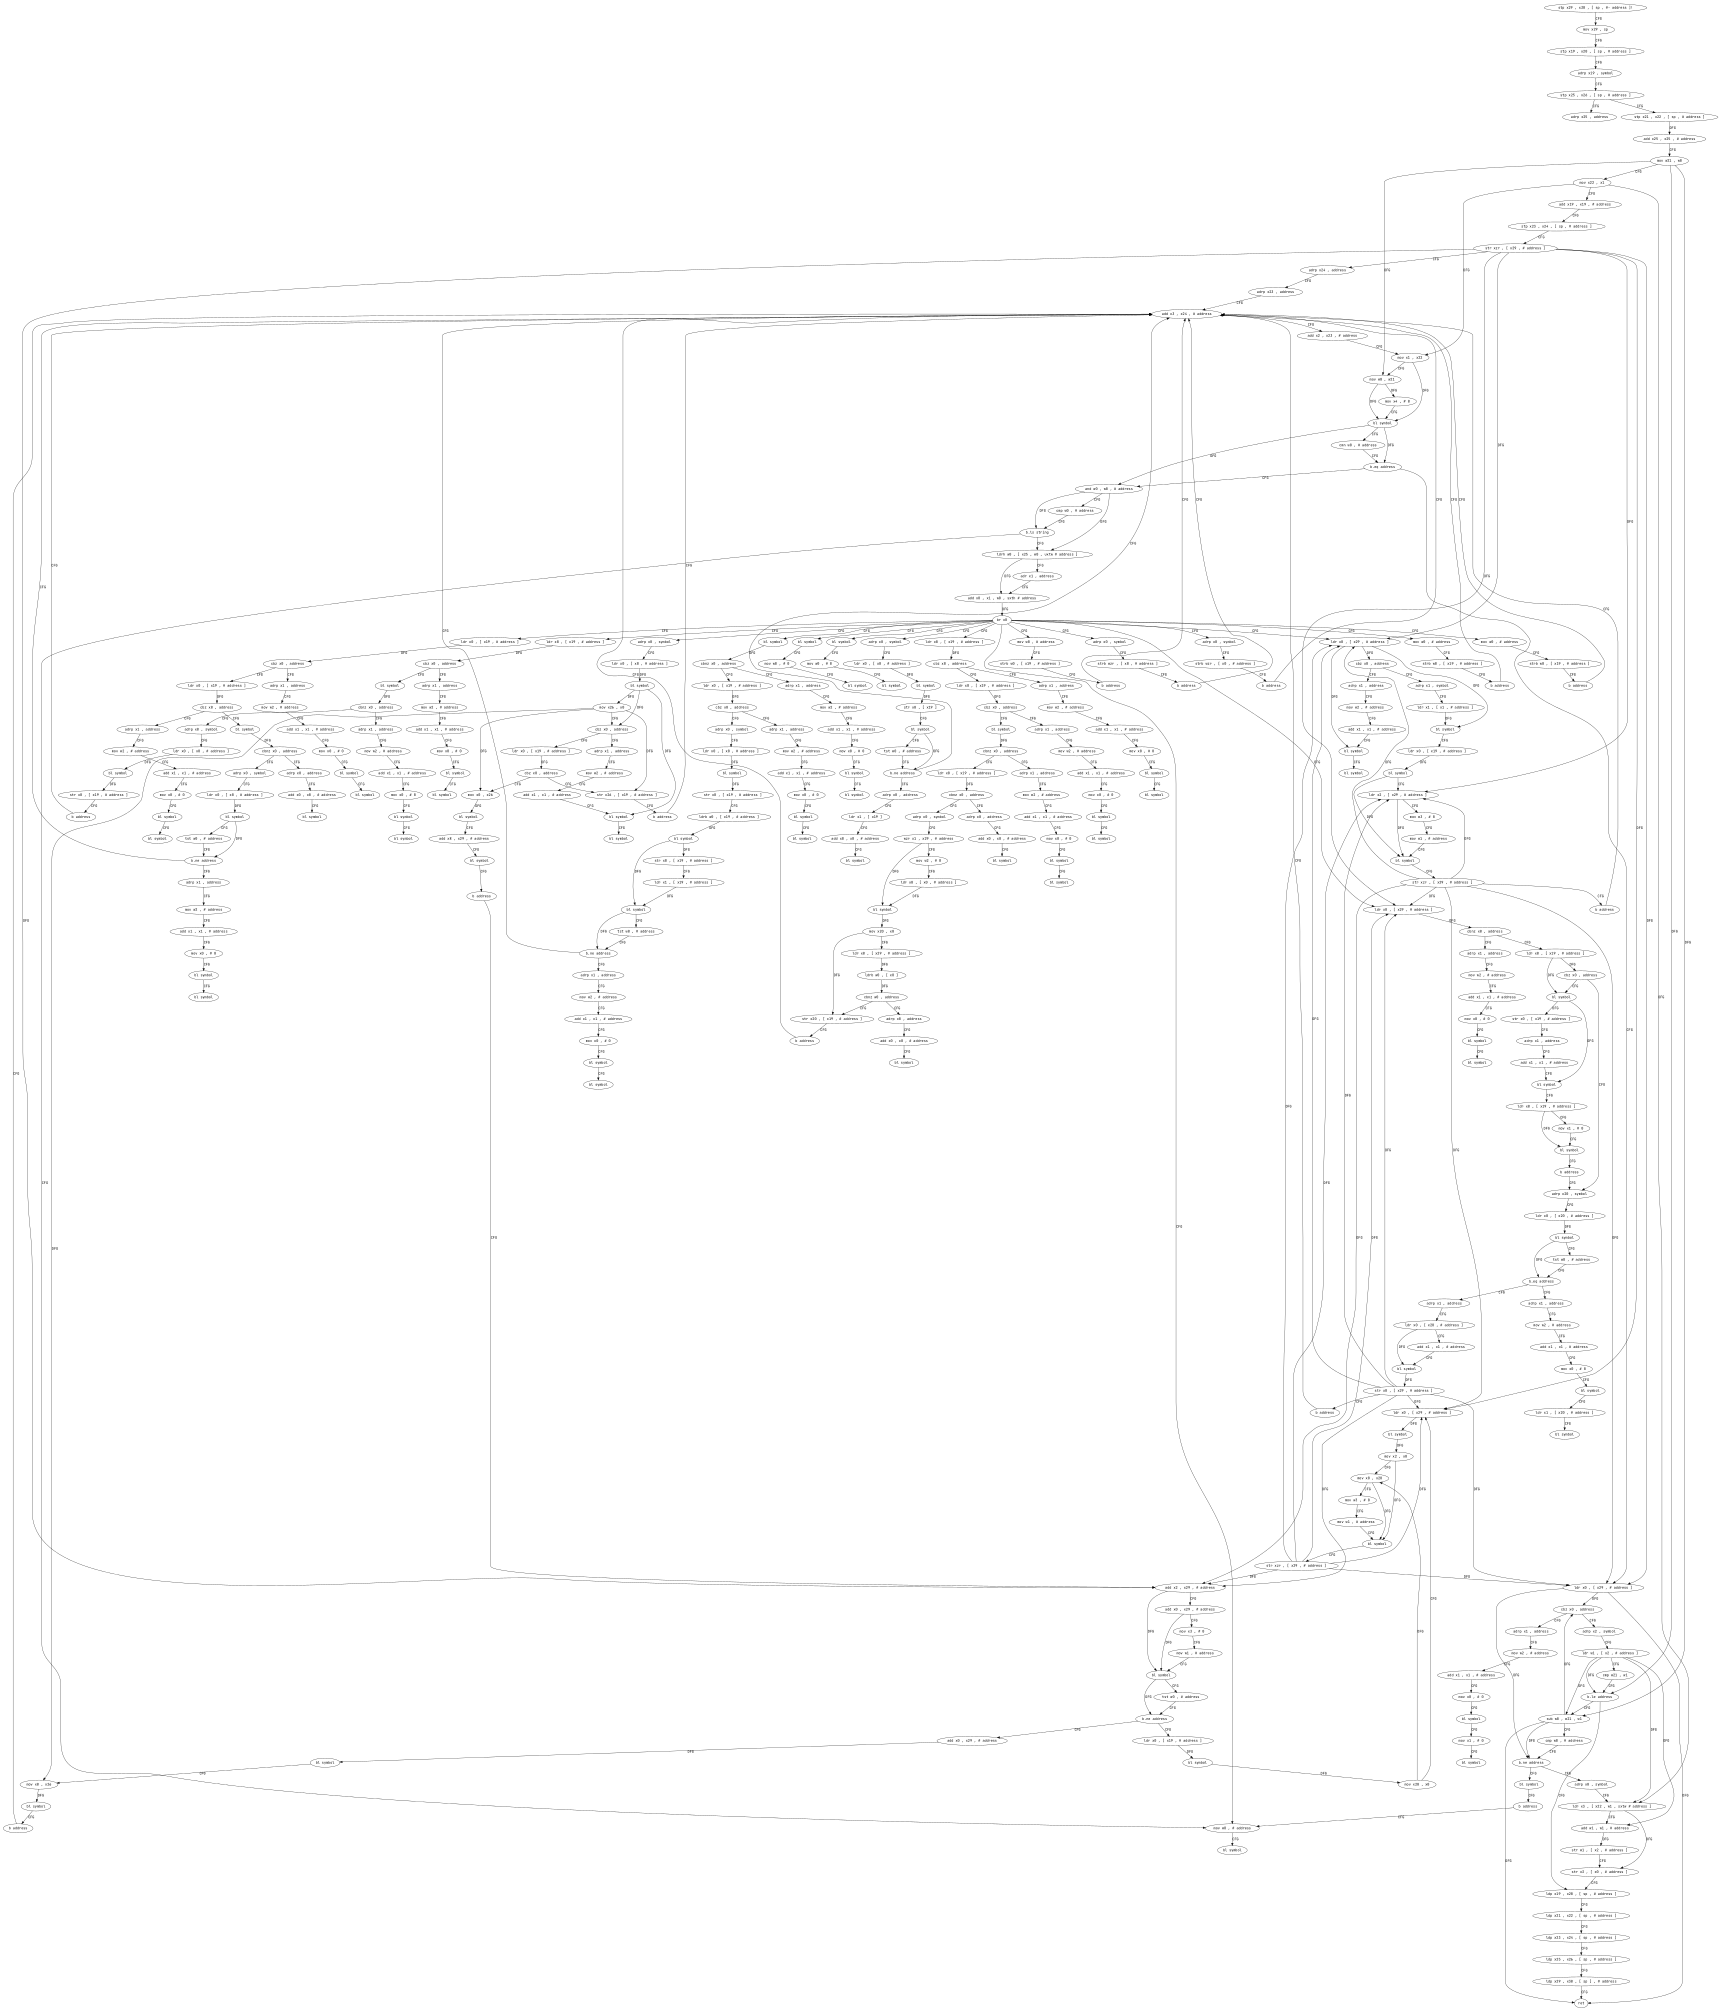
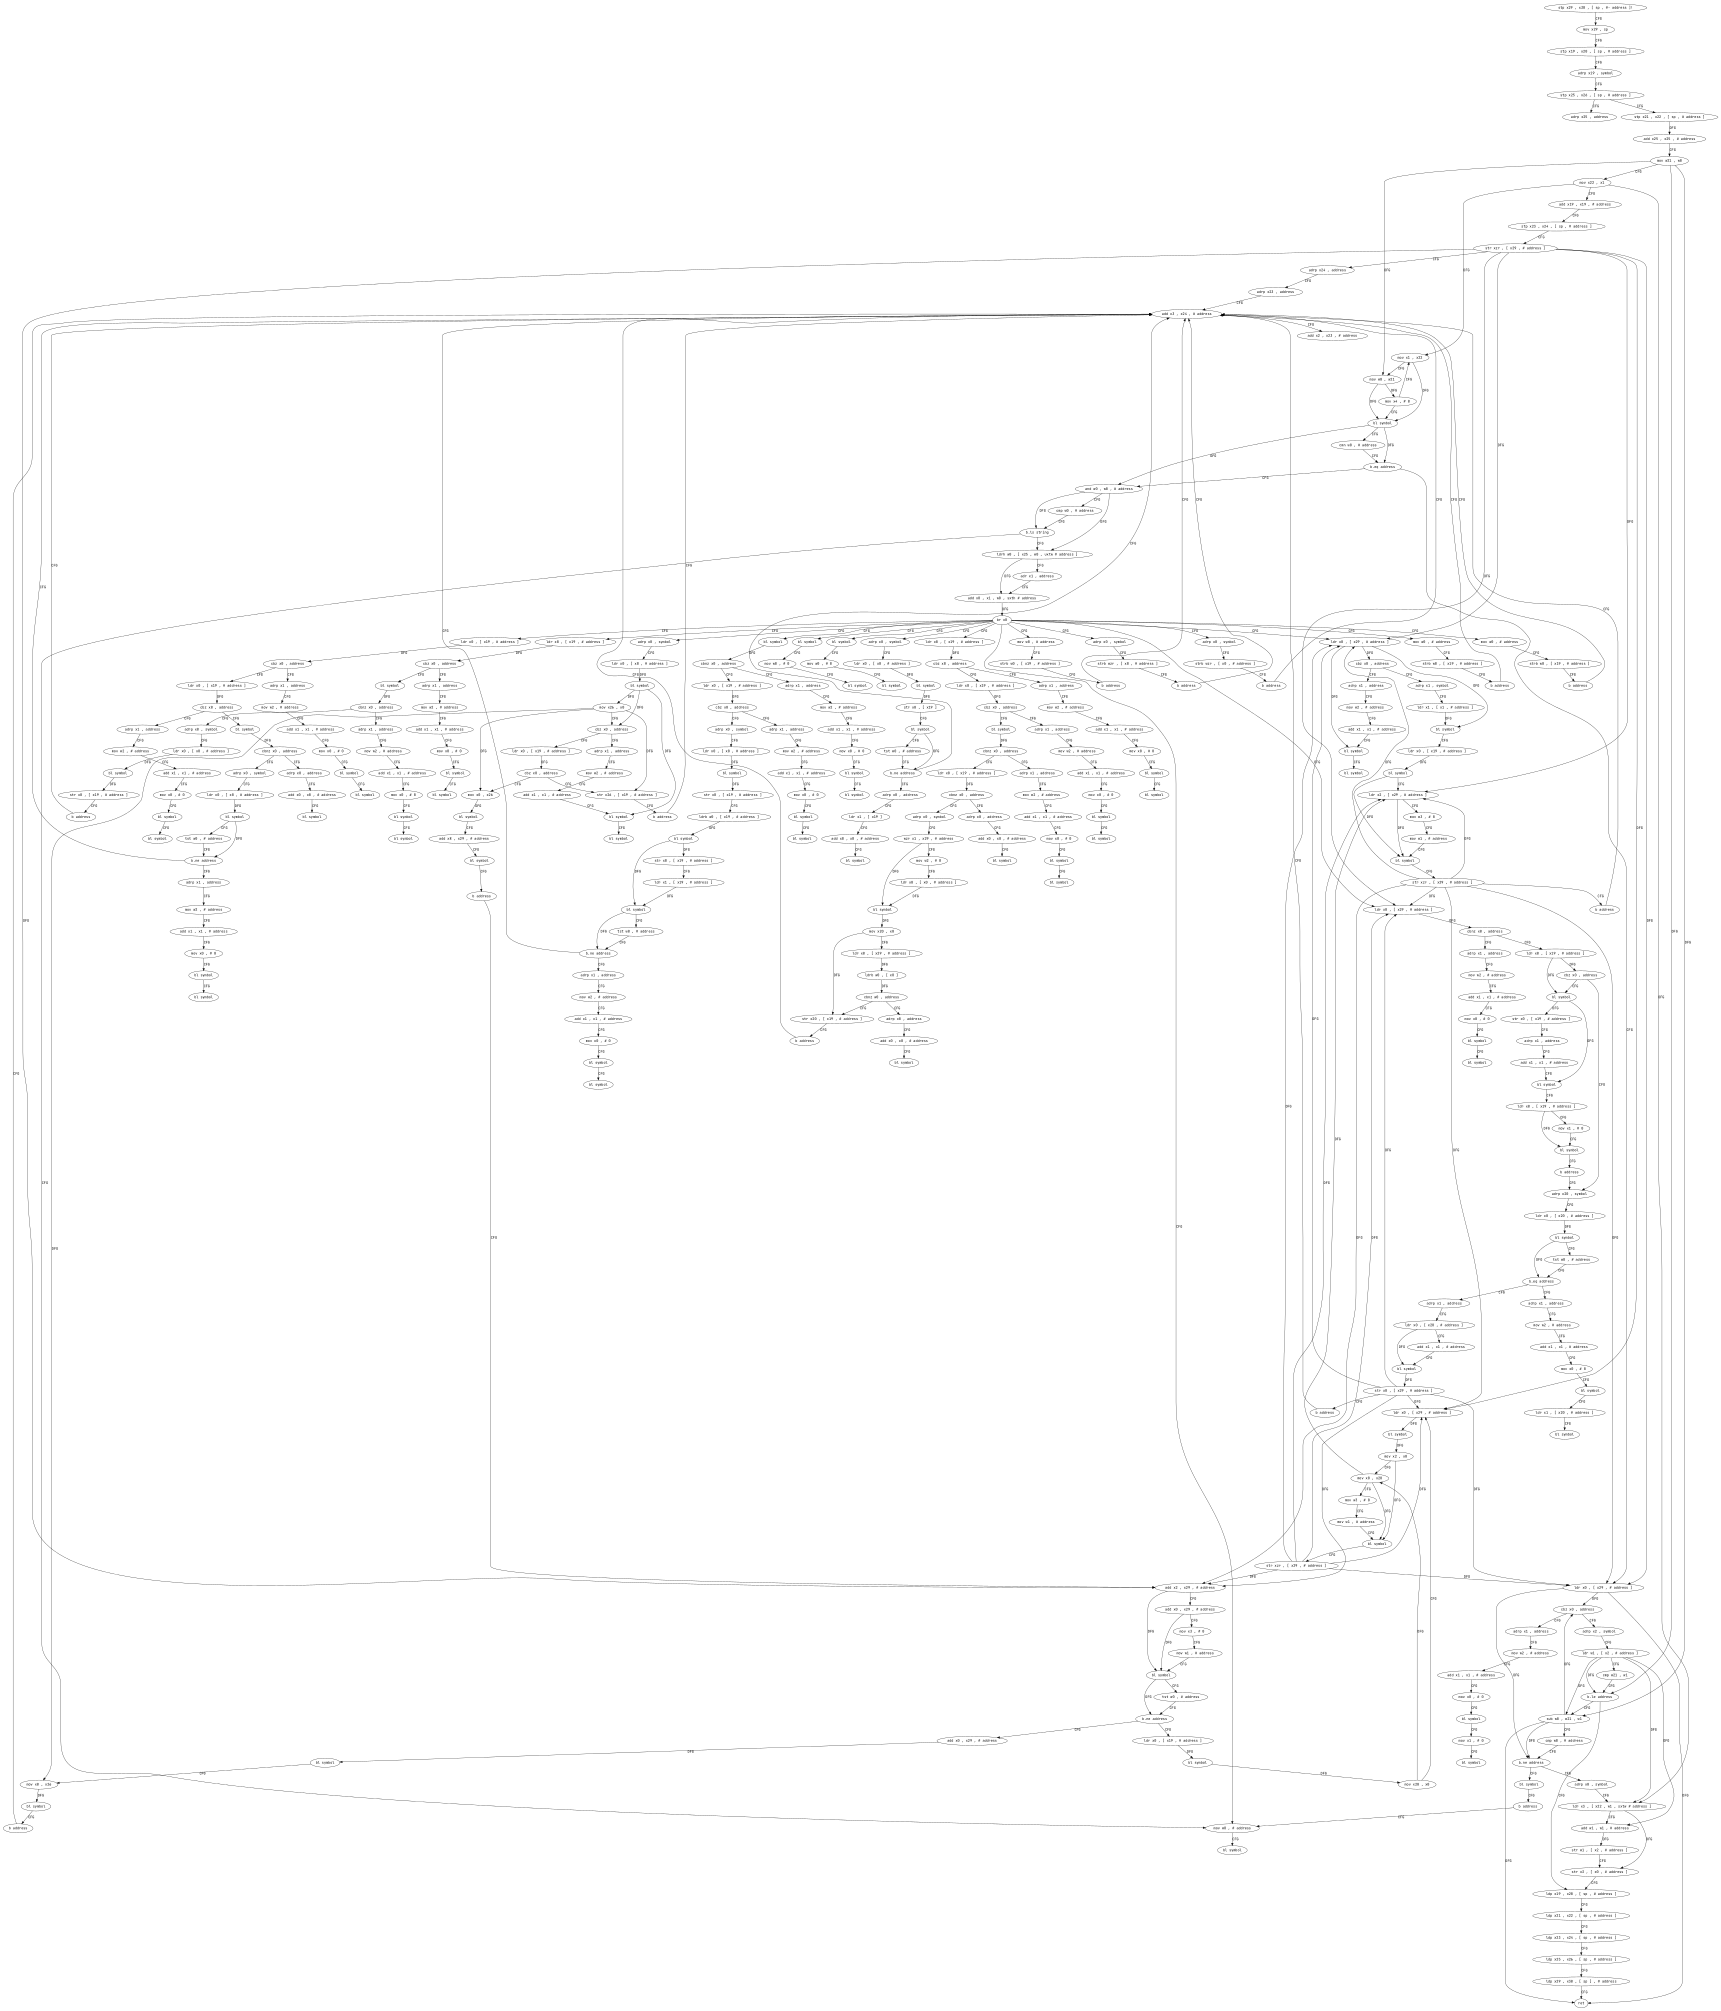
edge "add x2 , x23 , # address" -> "mov x1 , x22": now "mov x4 , # 0" -> "mov x1 , x22"
edge "str x0 , [ x29 , # address ]" -> "ldr x2 , [ x29 , # address ]": now "mov x0 , x20" -> "ldr x2 , [ x29 , # address ]"
